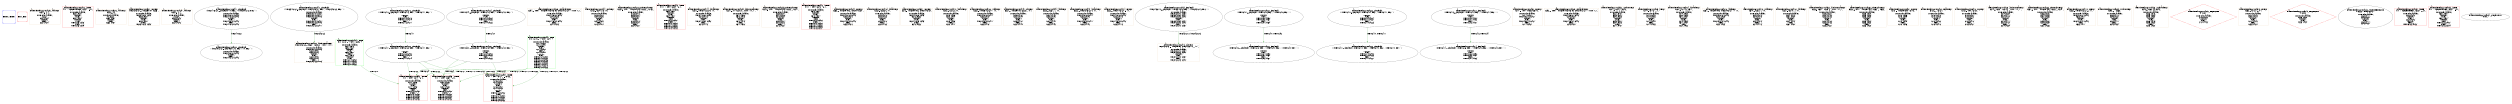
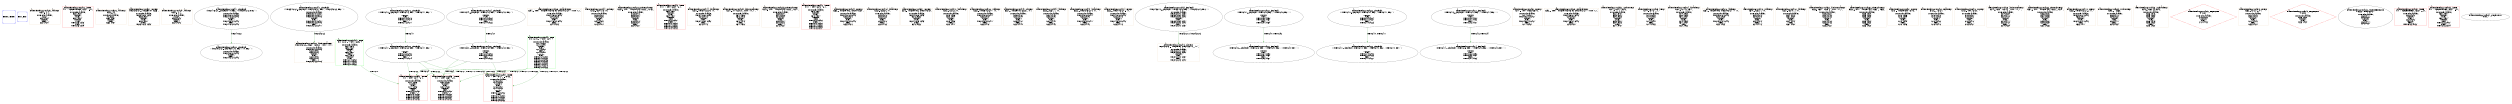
node "EXIT - EXIT": color red -> blue
